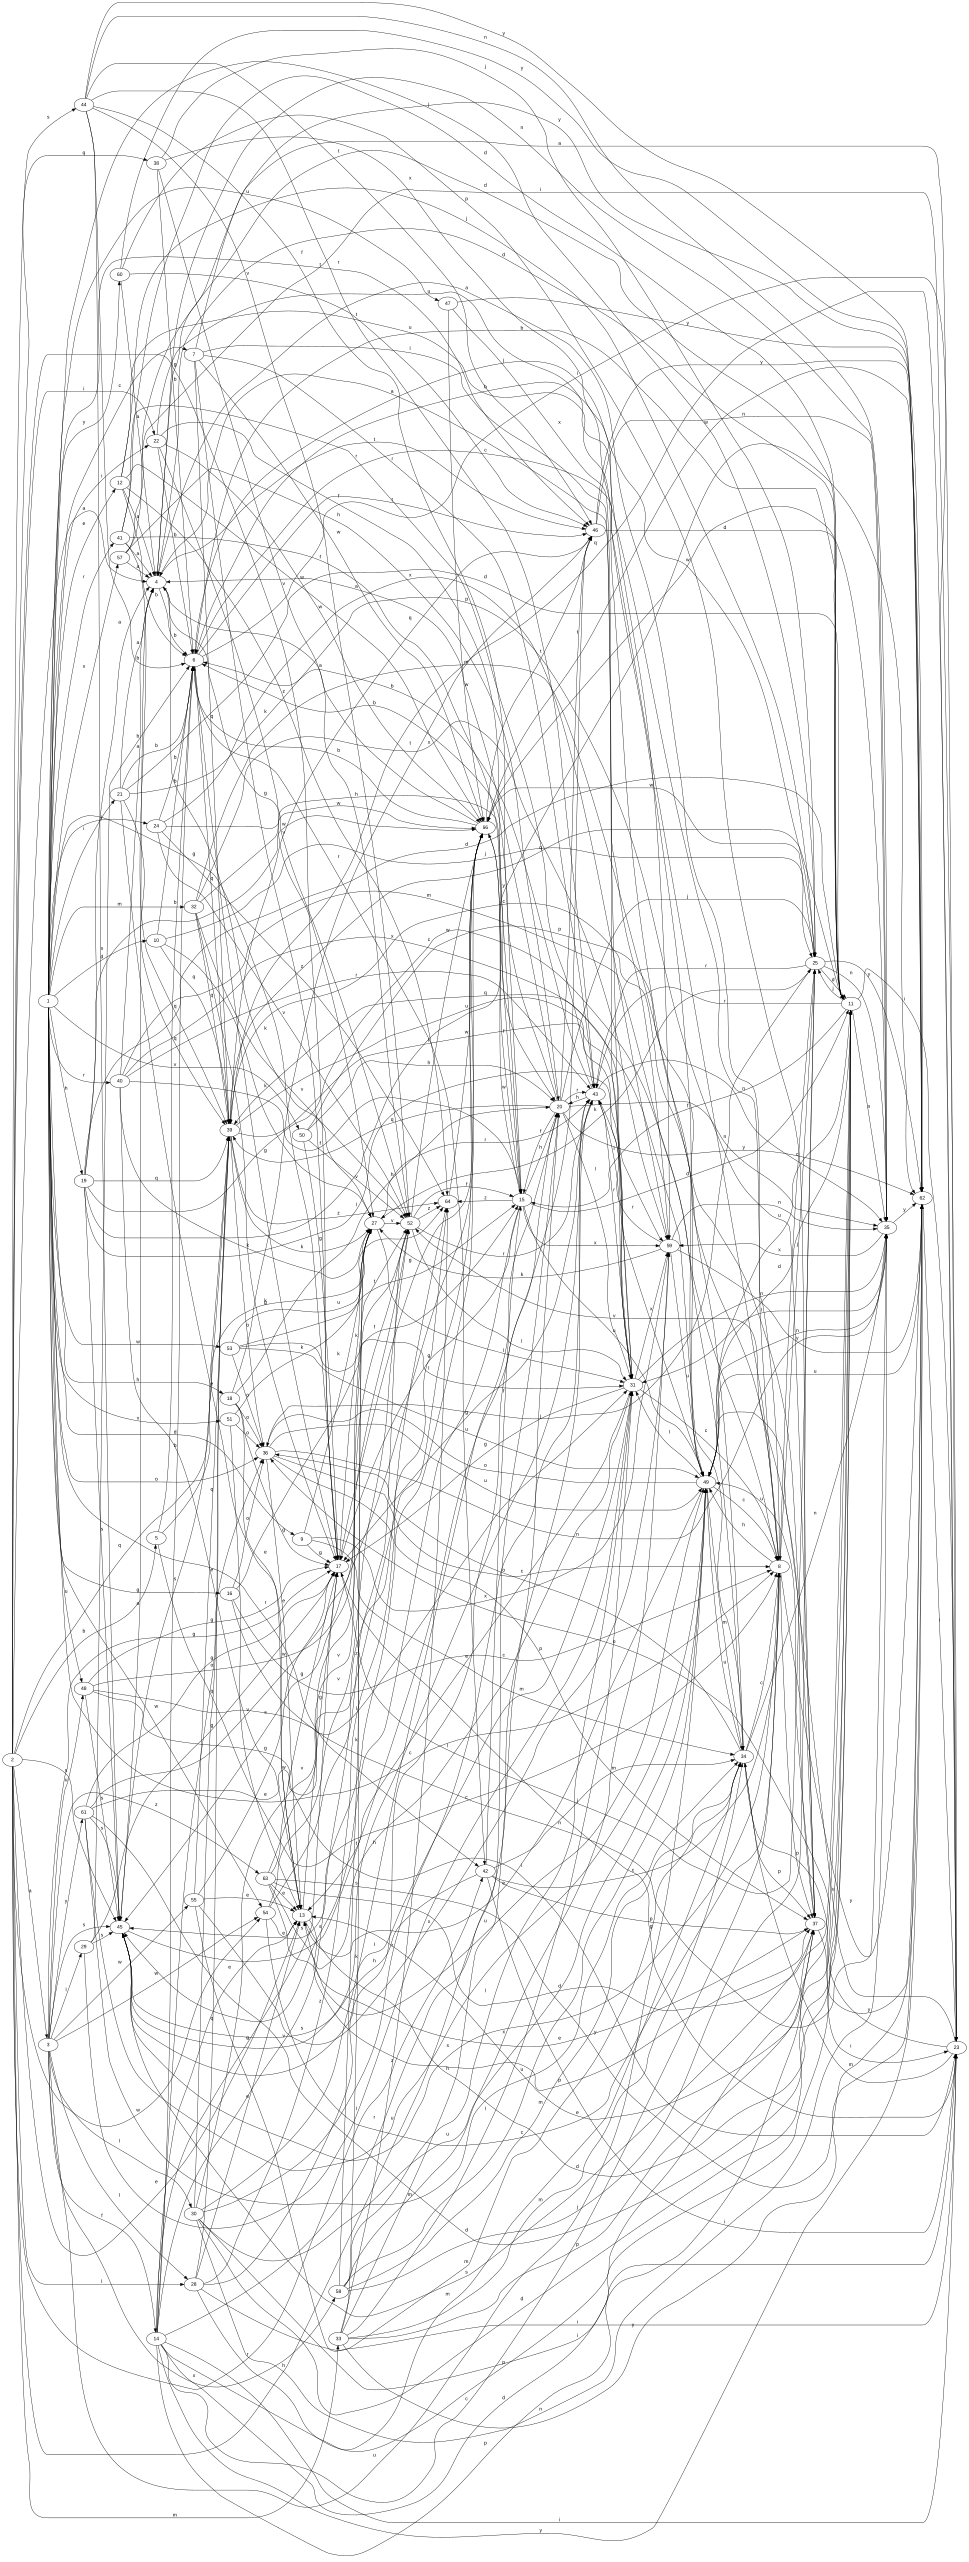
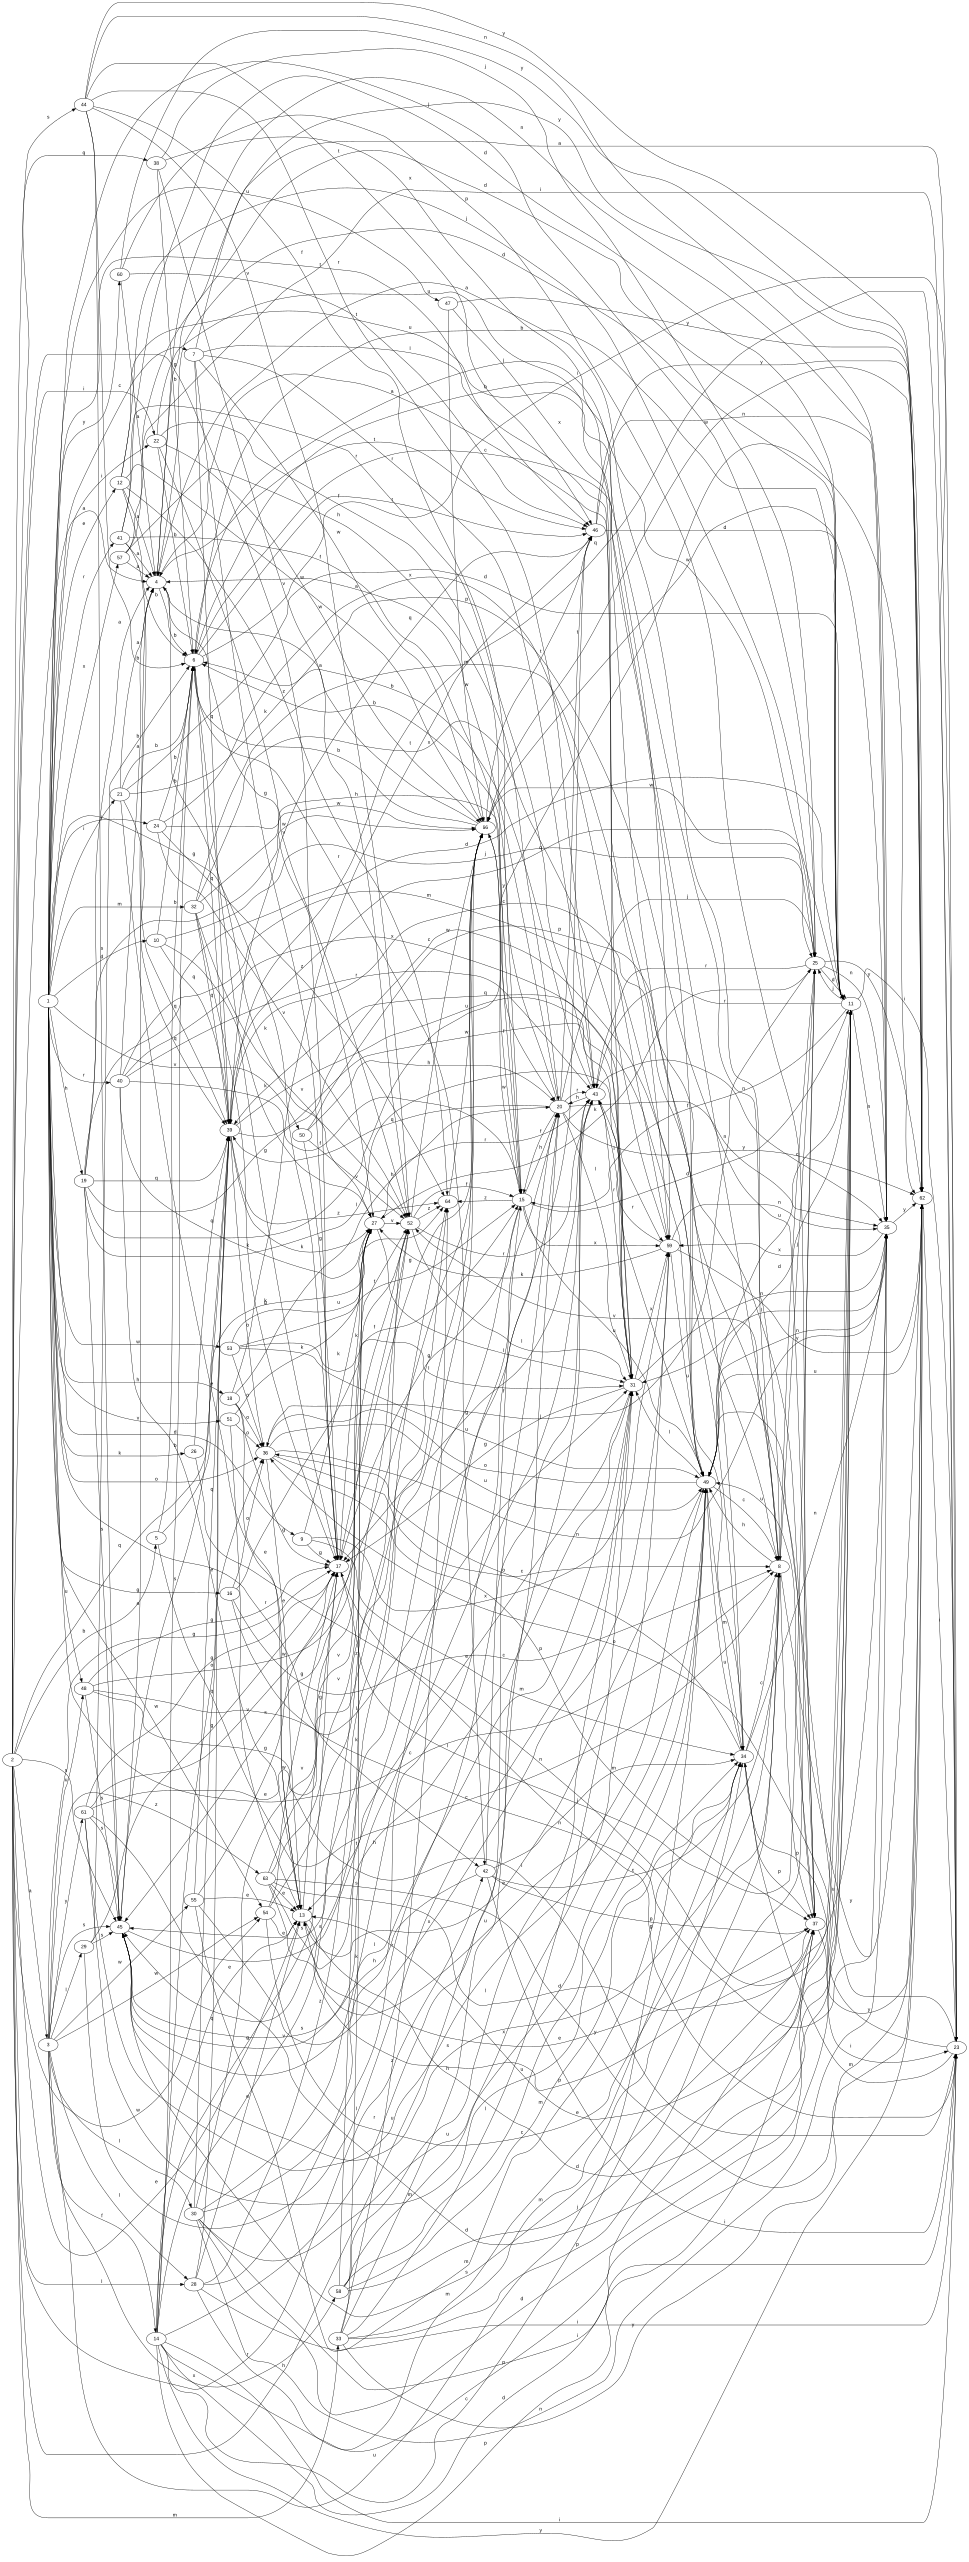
node "26": added
edge "31" -> "8": removed, label "c"
